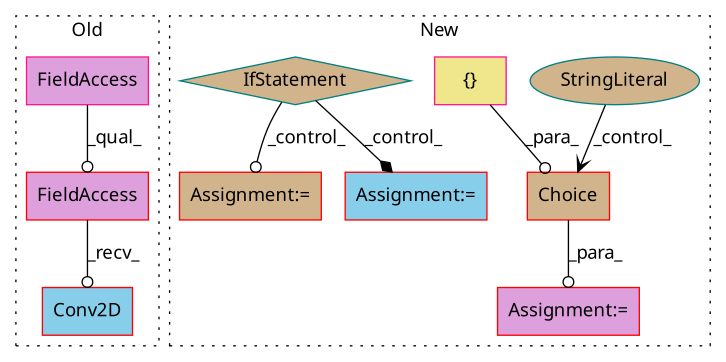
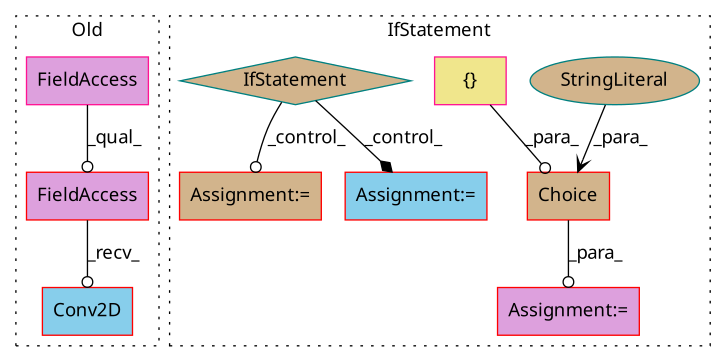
cluster "New": label "New" -> "IfStatement"
edge "StringLiteral" -> "Choice": label "_control_" -> "_para_"
